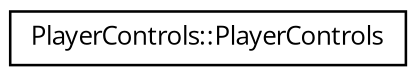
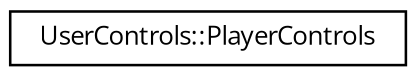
node "PlayerControls::PlayerControls": label "PlayerControls::PlayerControls" -> "UserControls::PlayerControls"
